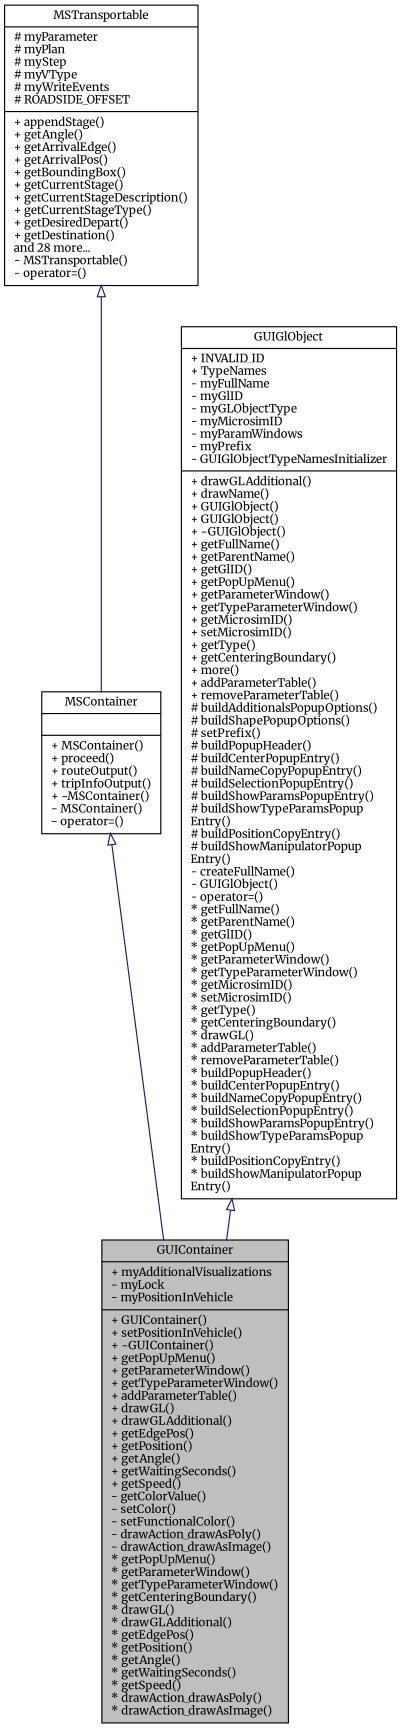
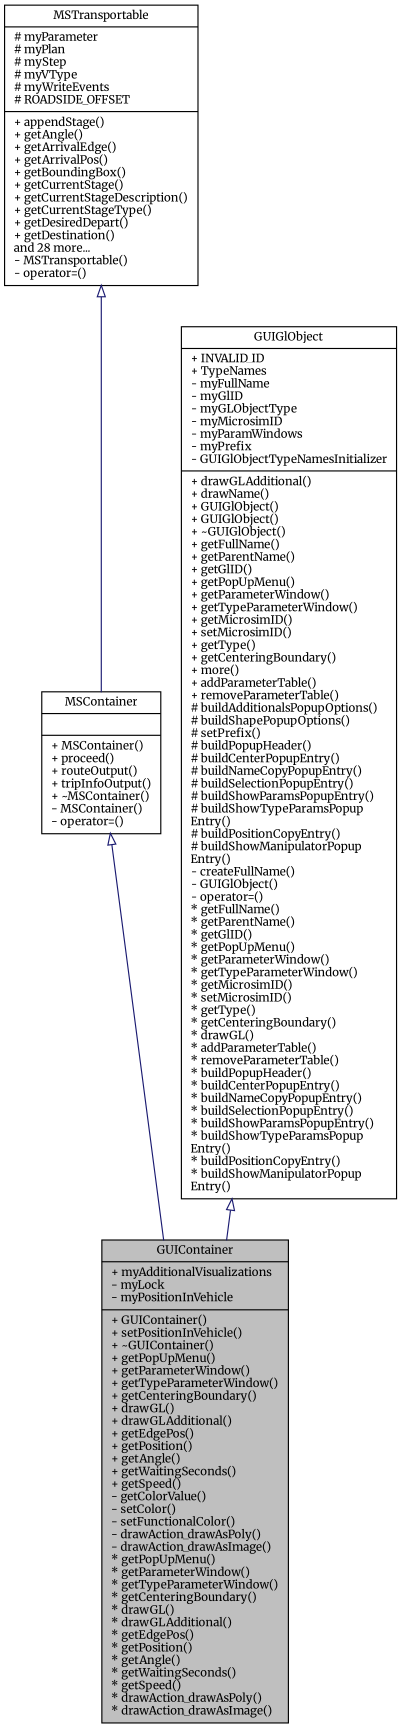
node "GUIContainer": text "+ addParameterTable()" -> "+ getCenteringBoundary()"
